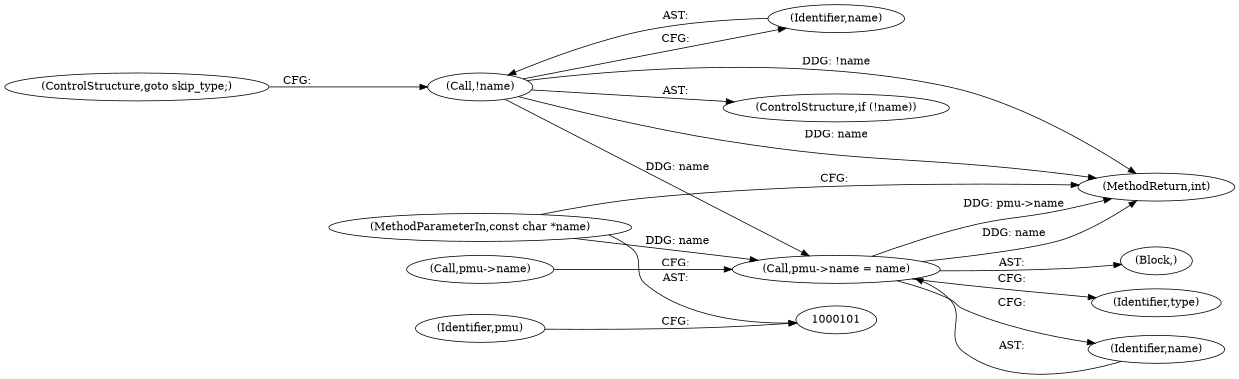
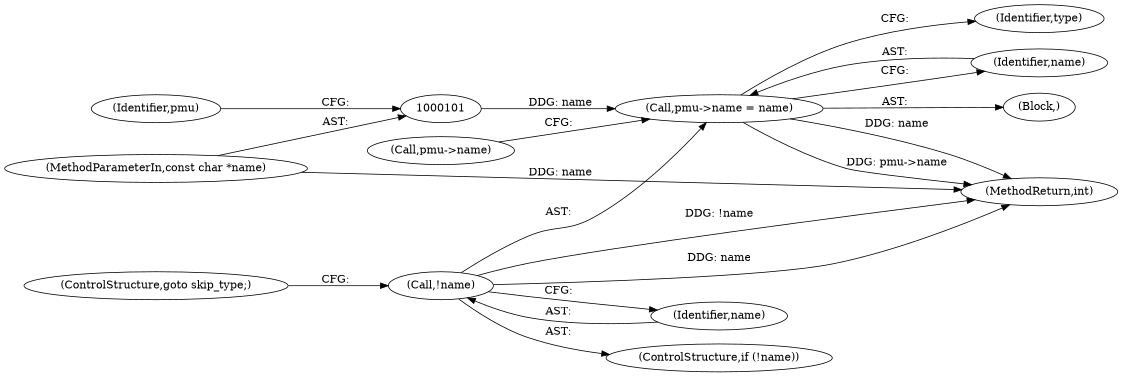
edge "(Call,!name)" -> "(Call,pmu->name = name)": label "DDG: name" -> "AST: "
edge "(MethodParameterIn,const char *name)" -> "(MethodReturn,int)": label "CFG: " -> "DDG: name"
edge "(MethodParameterIn,const char *name)" -> "(Call,pmu->name = name)": now "1000101" -> "(Call,pmu->name = name)"
